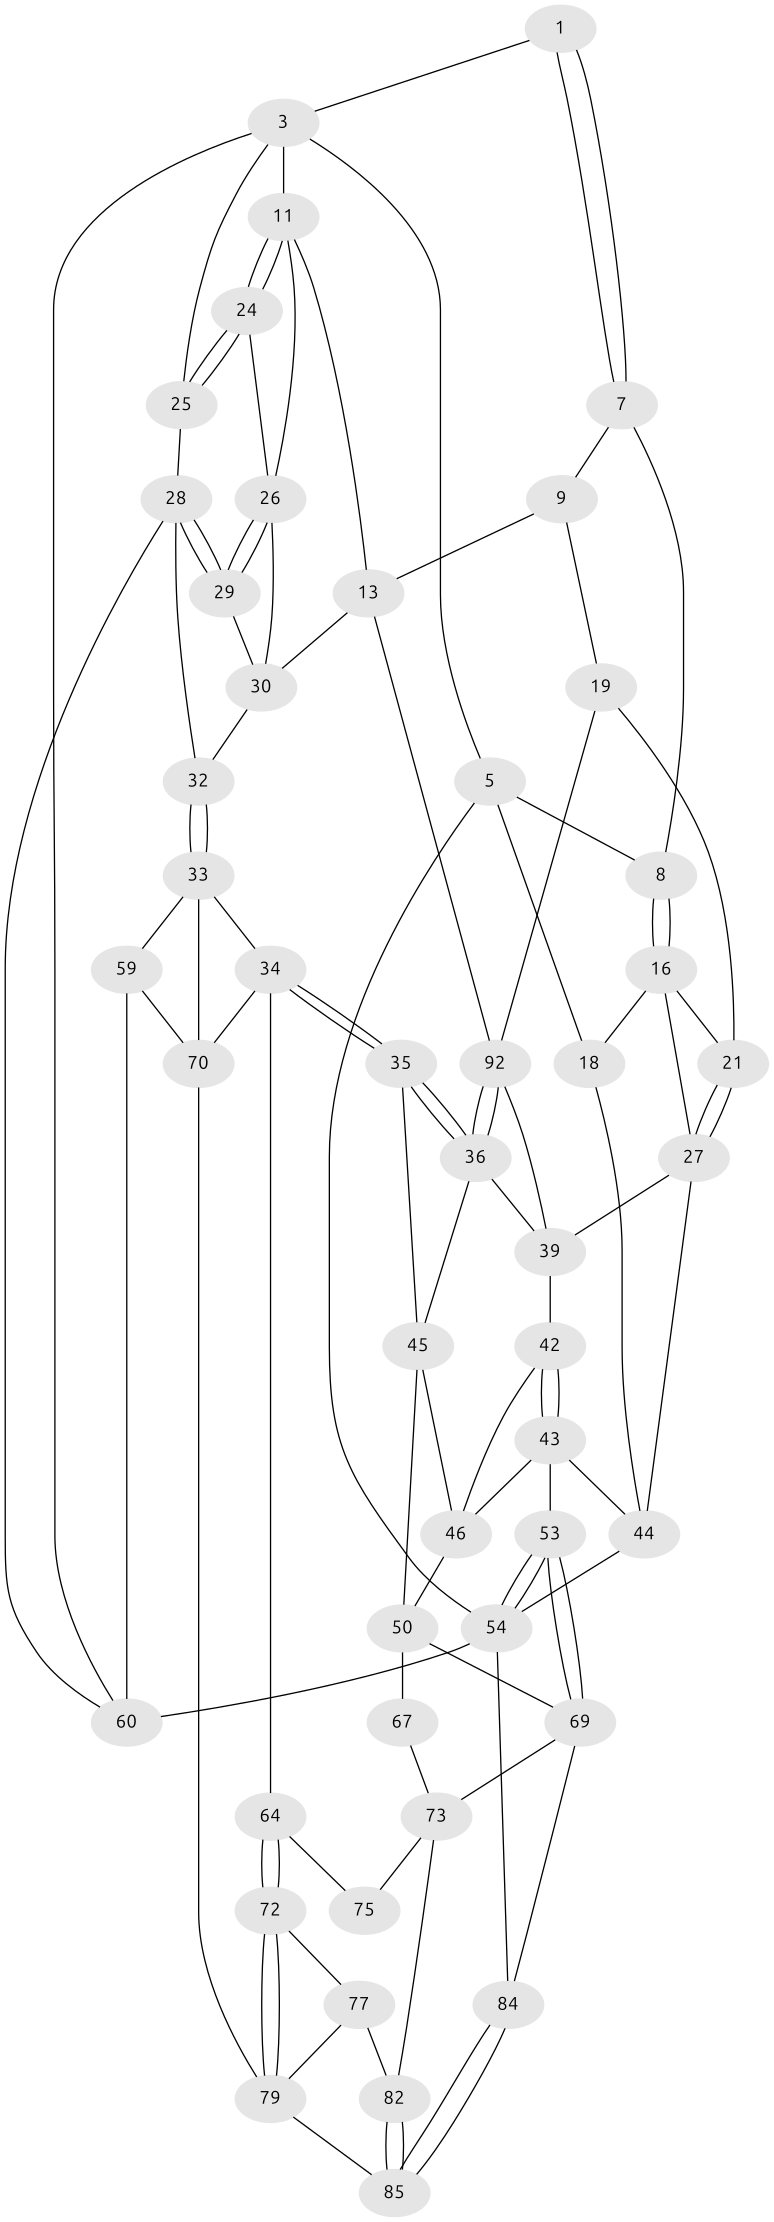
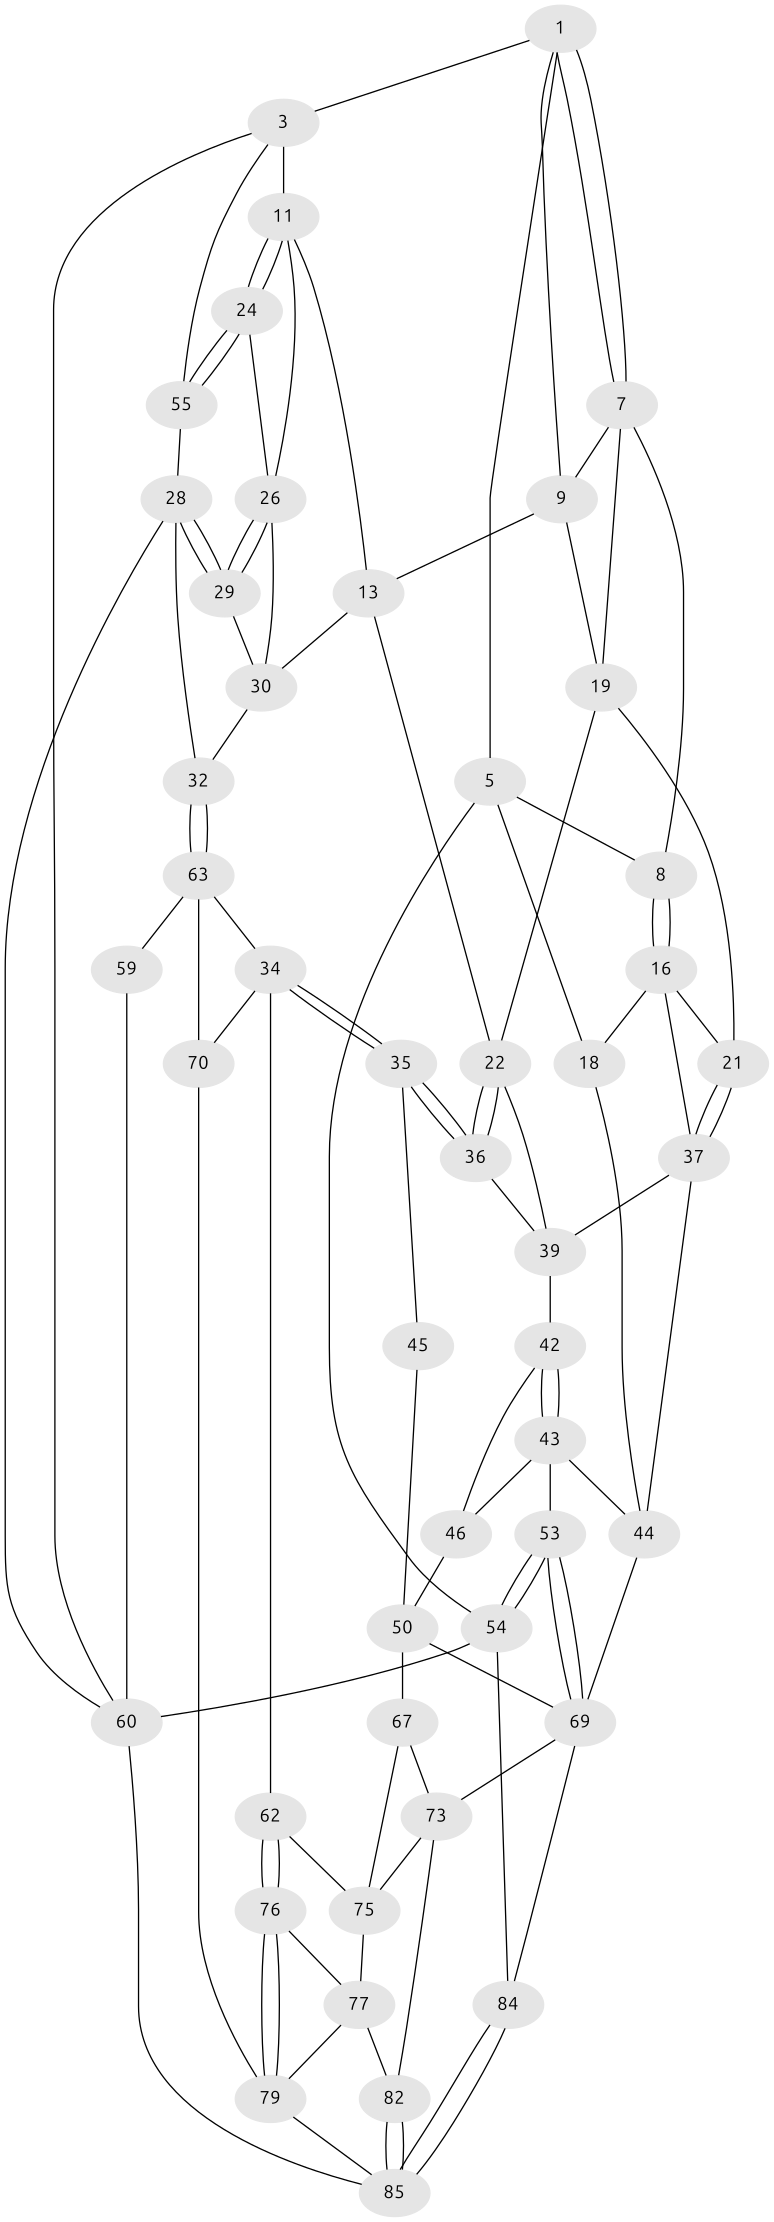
edge "1" -- "9": added
node "25": label "25" -> "55"
edge "3" -- "5": now "1" -- "5"
edge "7" -- "19": added
node "33": label "33" -> "63"
edge "59" -- "70": removed
node "92": label "92" -> "22"
node "27": label "27" -> "37"
edge "36" -- "45": removed
edge "45" -- "46": removed
edge "44" -- "54": now "44" -- "69"
node "64": label "64" -> "62"
edge "67" -- "75": added
node "72": label "72" -> "76"
edge "75" -- "77": added
edge "60" -- "85": added
